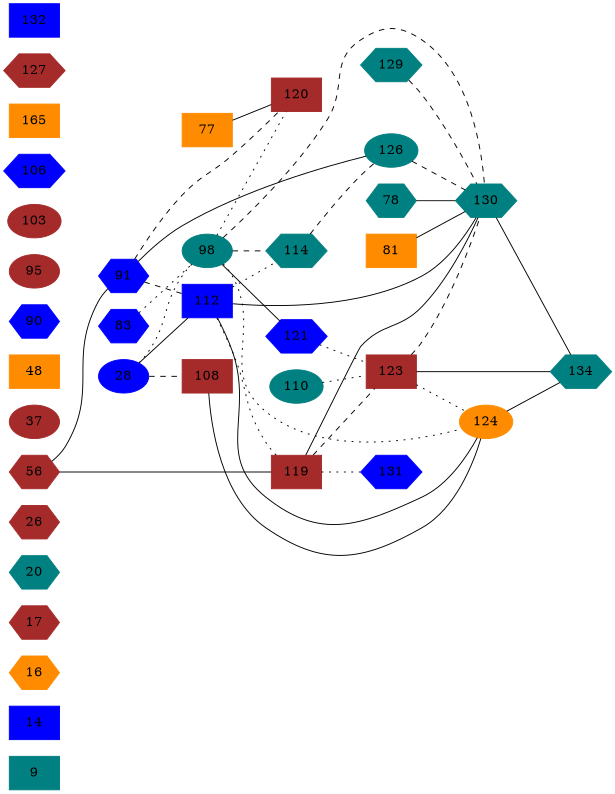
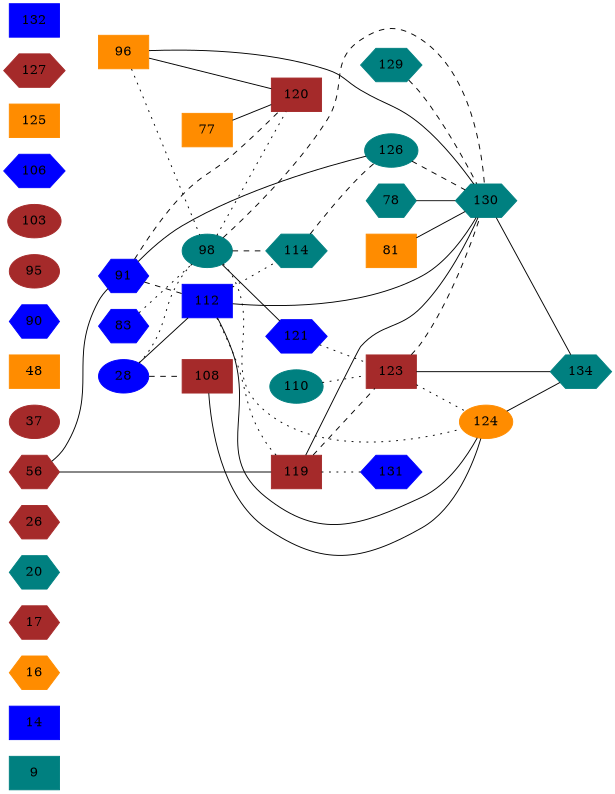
node "96": added
node "165": label "165" -> "125"
